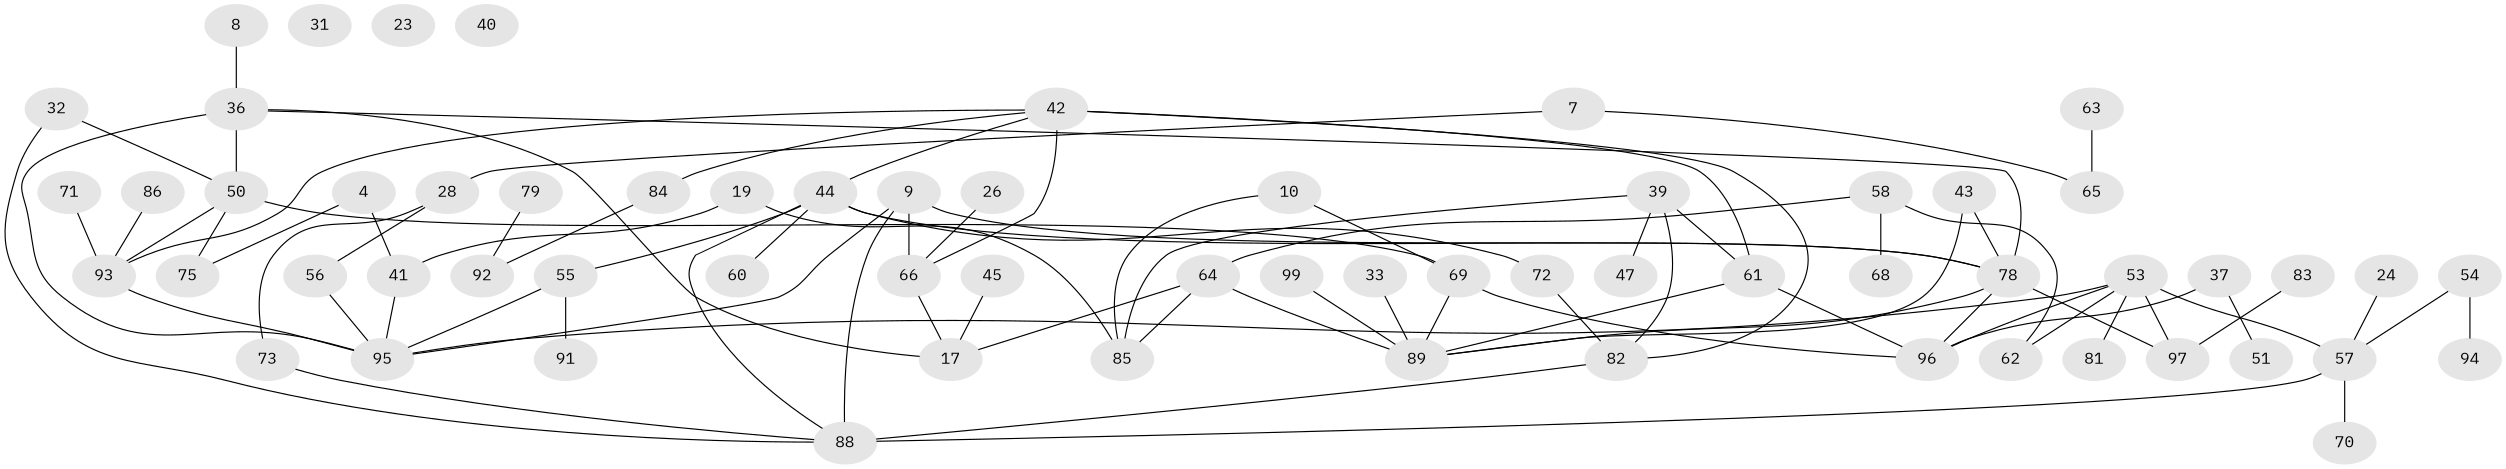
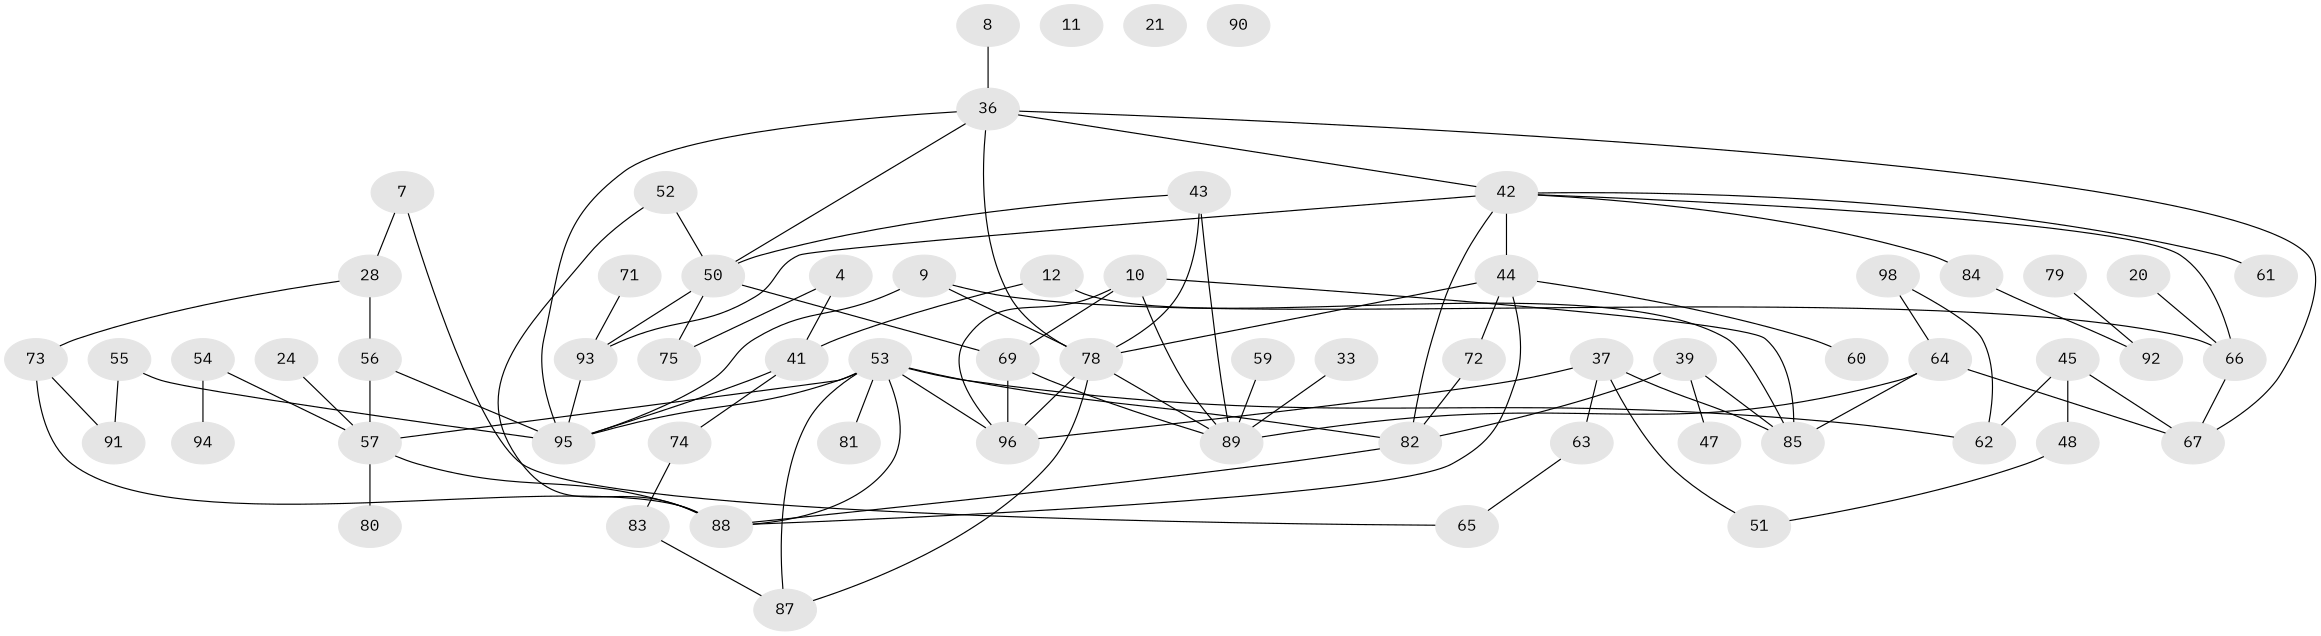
node "31": label "31" -> "11"
node "23": label "23" -> "21"
node "40": label "40" -> "90"
node "32": label "32" -> "52"
edge "36" -- "42": added
node "86": removed
node "19": label "19" -> "12"
node "26": label "26" -> "20"
node "58": label "58" -> "98"
edge "43" -- "50": added
edge "39" -- "61": removed
edge "44" -- "55": removed
node "99": label "99" -> "59"
node "68": removed
edge "9" -- "88": now "53" -- "88"
edge "61" -- "96": now "10" -- "96"
edge "61" -- "89": now "10" -- "89"
node "17": label "17" -> "67"
node "97": label "97" -> "87"
edge "37" -- "85": added
edge "73" -- "91": added
edge "56" -- "57": added
edge "37" -- "63": added
edge "45" -- "62": added
edge "53" -- "82": added
node "74": added
node "48": added
node "70": label "70" -> "80"
